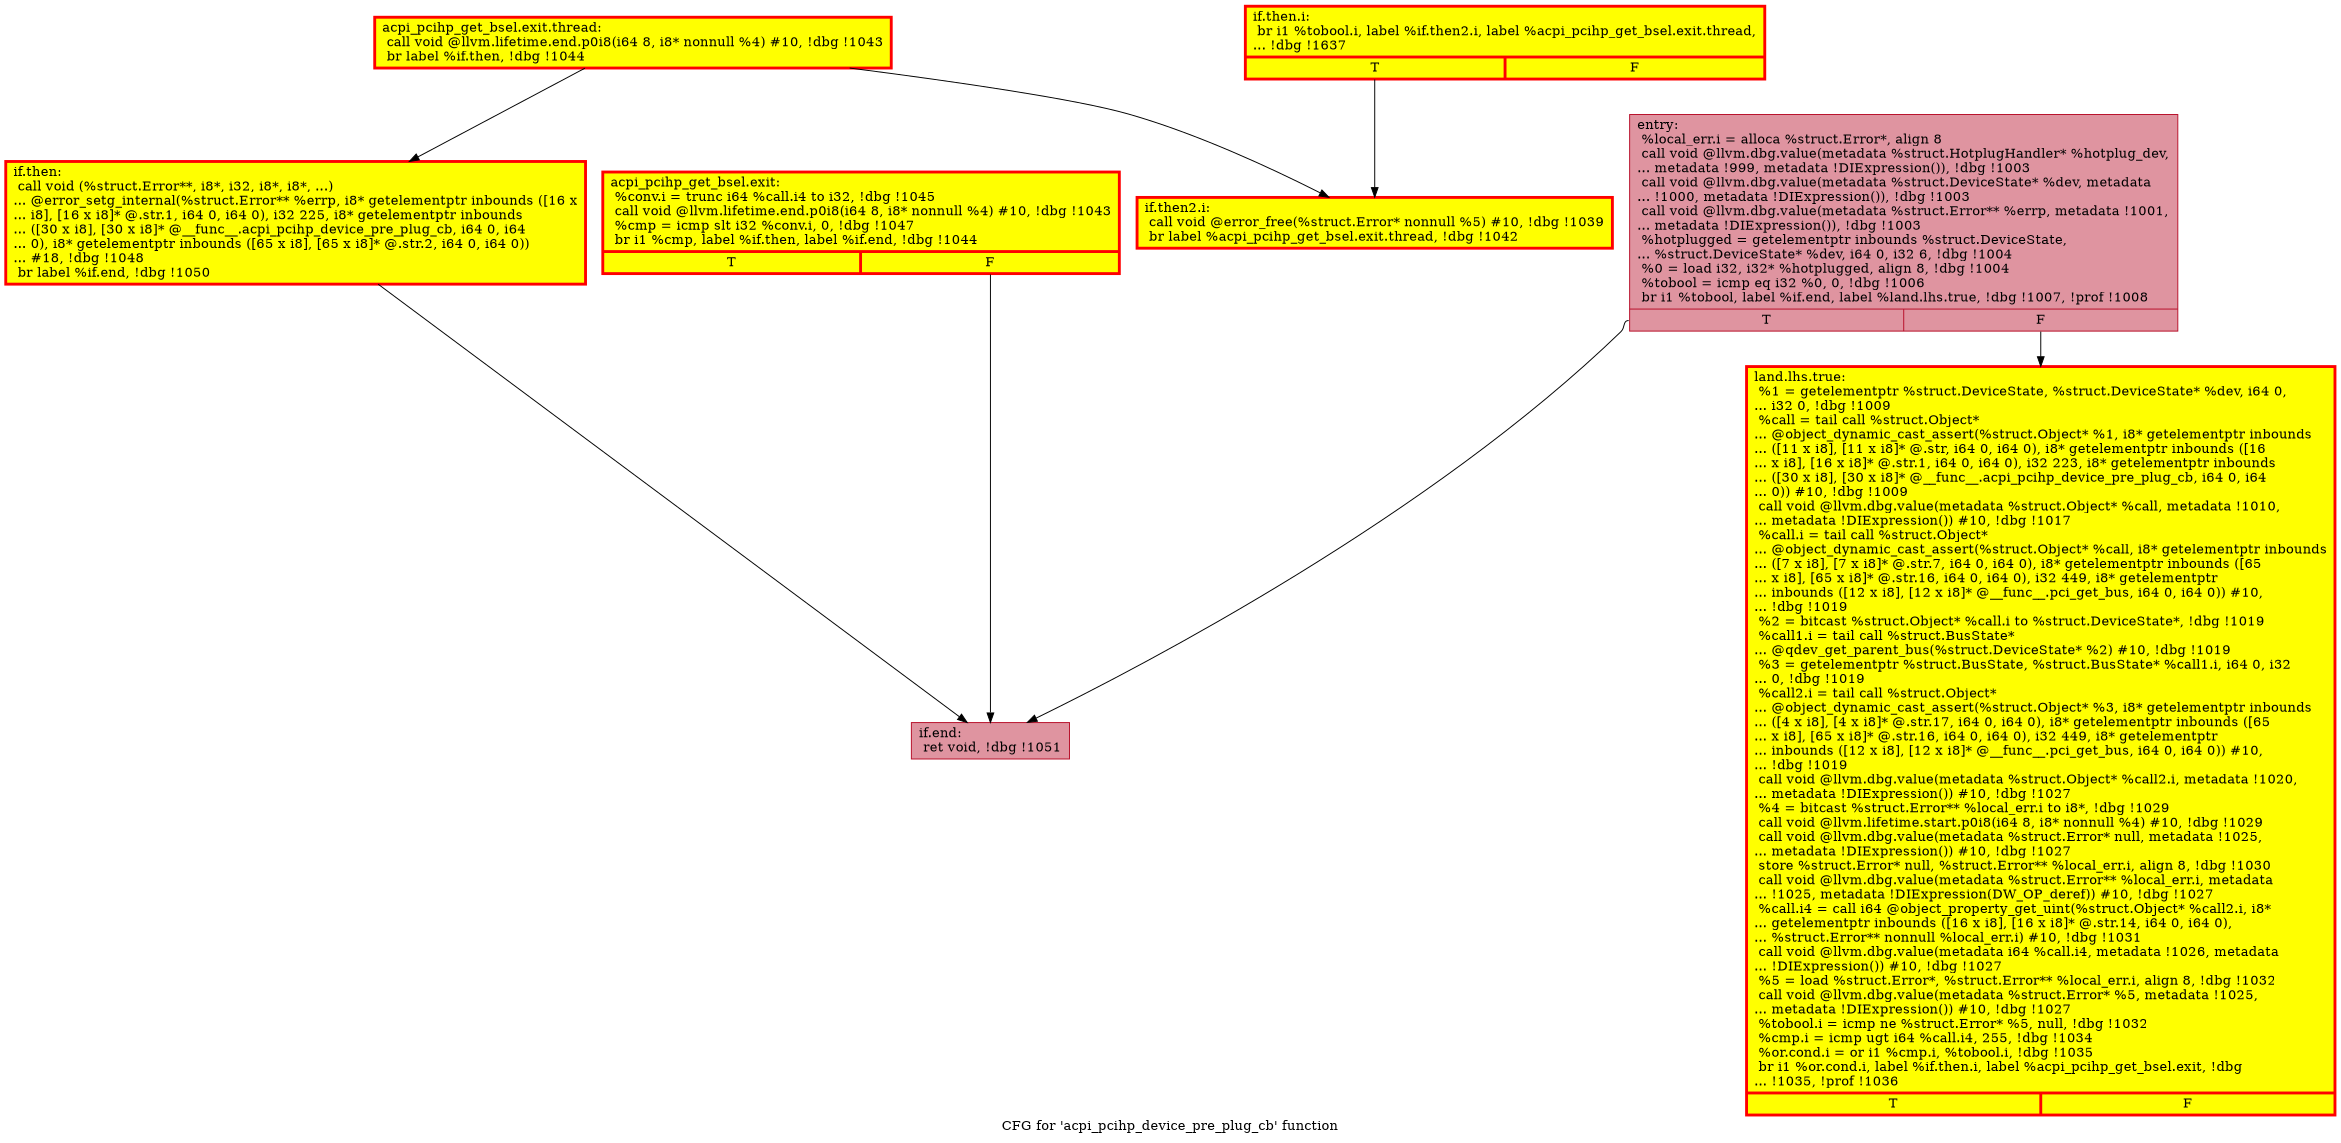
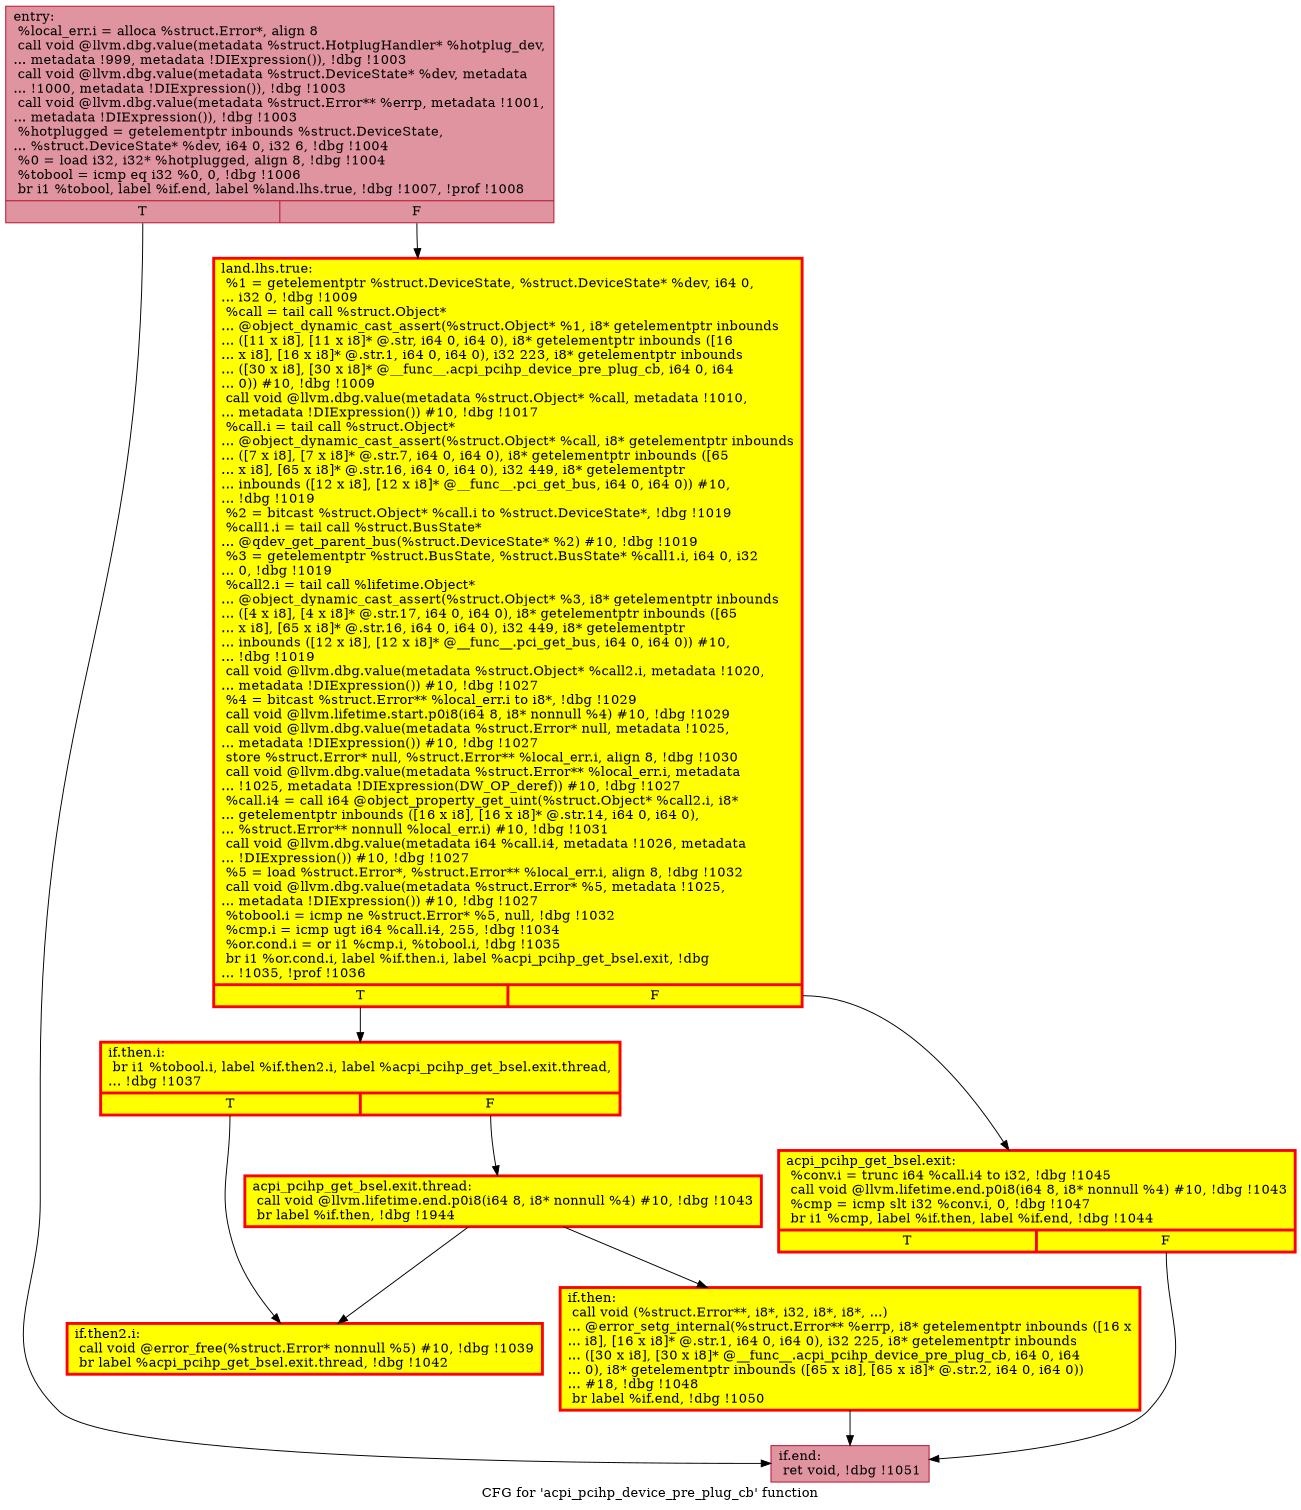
node "if.then.i:": text "... !dbg !1637" -> "... !dbg !1037"
node "acpi_pcihp_get_bsel.exit.thread:": text "br label %if.then, !dbg !1044" -> "br label %if.then, !dbg !1944"
node "land.lhs.true:": text "%call2.i = tail call %struct.Object*" -> "%call2.i = tail call %lifetime.Object*"
edge "land.lhs.true:" -> "if.then.i:": added
edge "land.lhs.true:" -> "acpi_pcihp_get_bsel.exit:": added
edge "if.then.i:" -> "acpi_pcihp_get_bsel.exit.thread:": added
